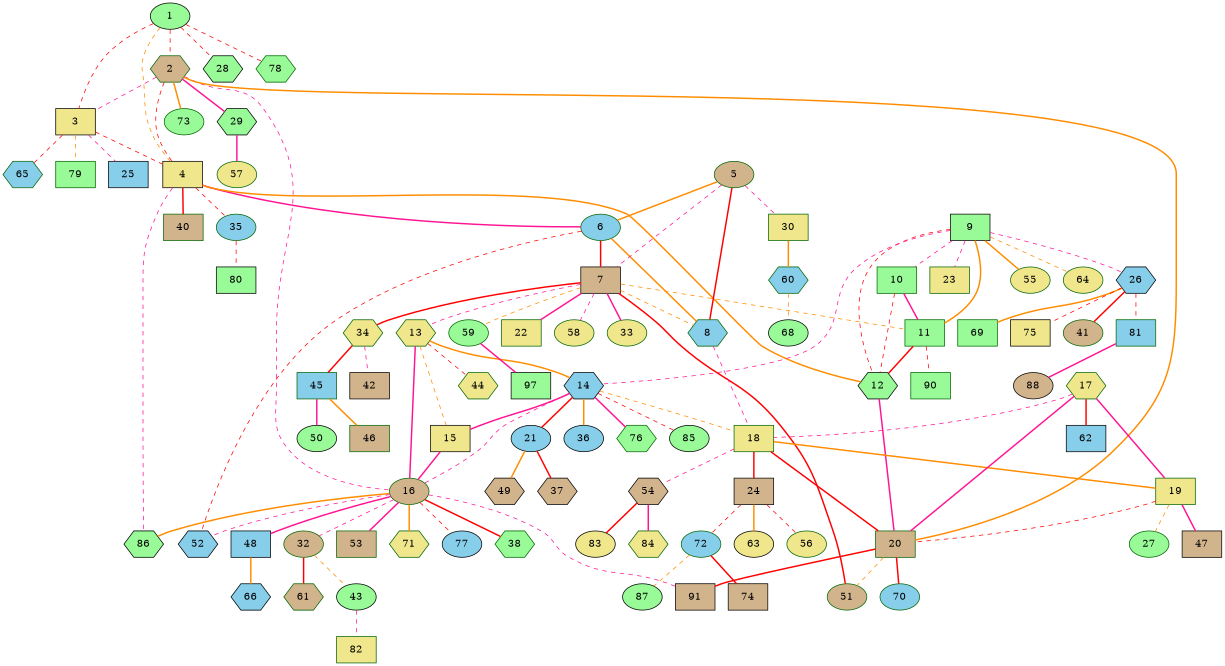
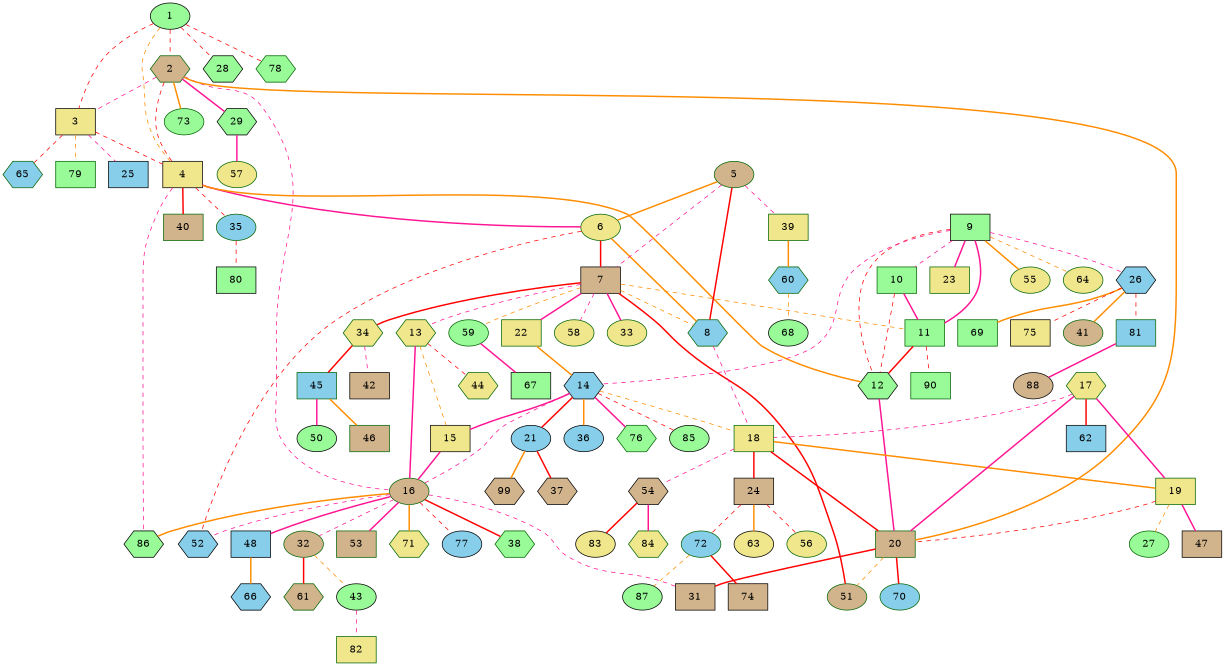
node "6": fillcolor skyblue -> khaki
node "30": label "30" -> "39"
edge "9" -- "23": style dashed -> bold
edge "9" -- "11": color darkorange -> deeppink
edge "26" -- "41": color red -> darkorange
edge "13" -- "14": now "22" -- "14"
node "97": label "97" -> "67"
node "49": label "49" -> "99"
node "91": label "91" -> "31"
